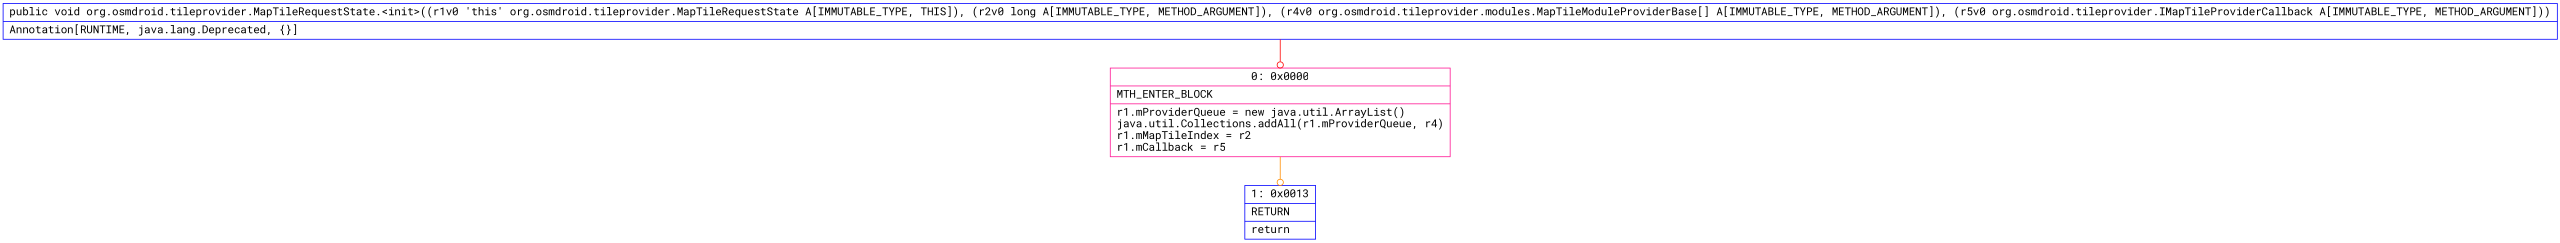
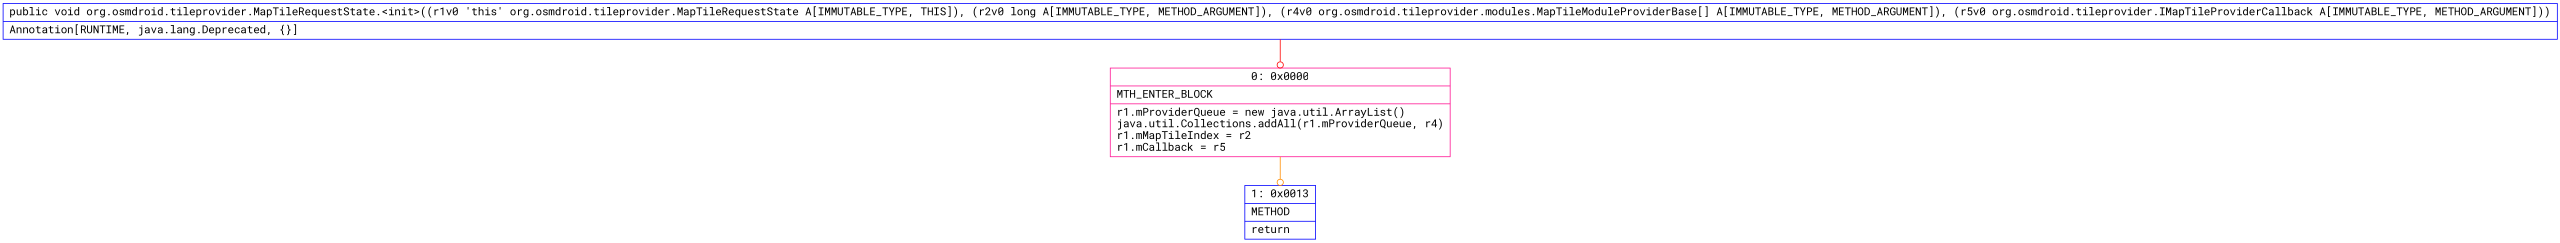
node "1: 0x0013": text "RETURN" -> "METHOD"
